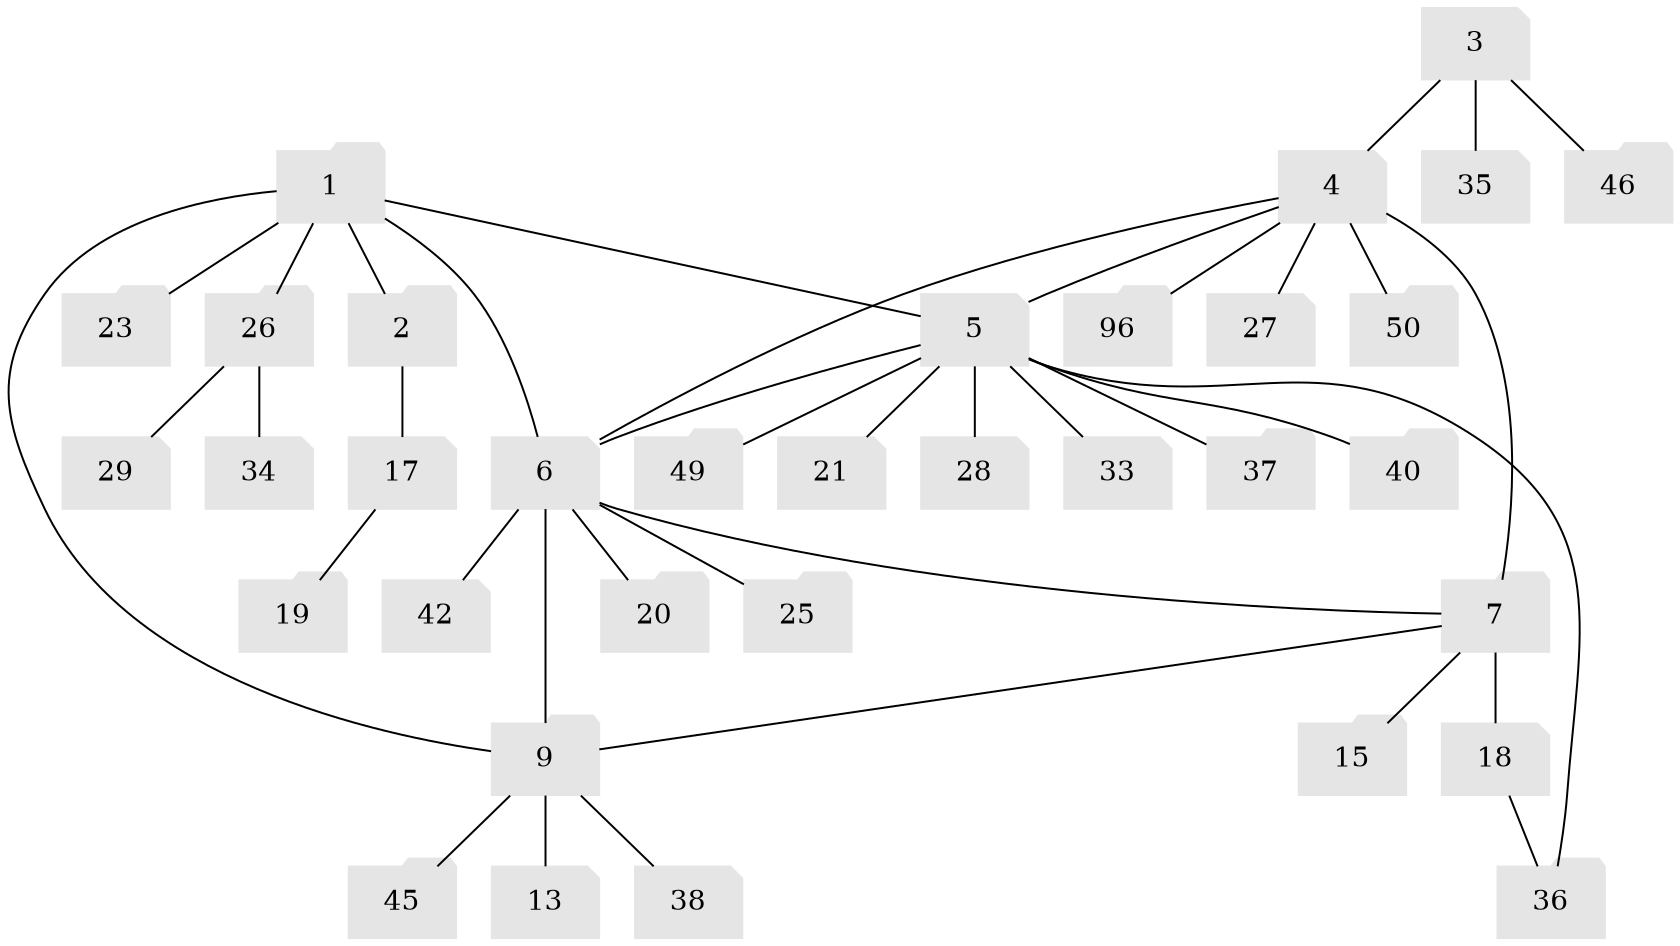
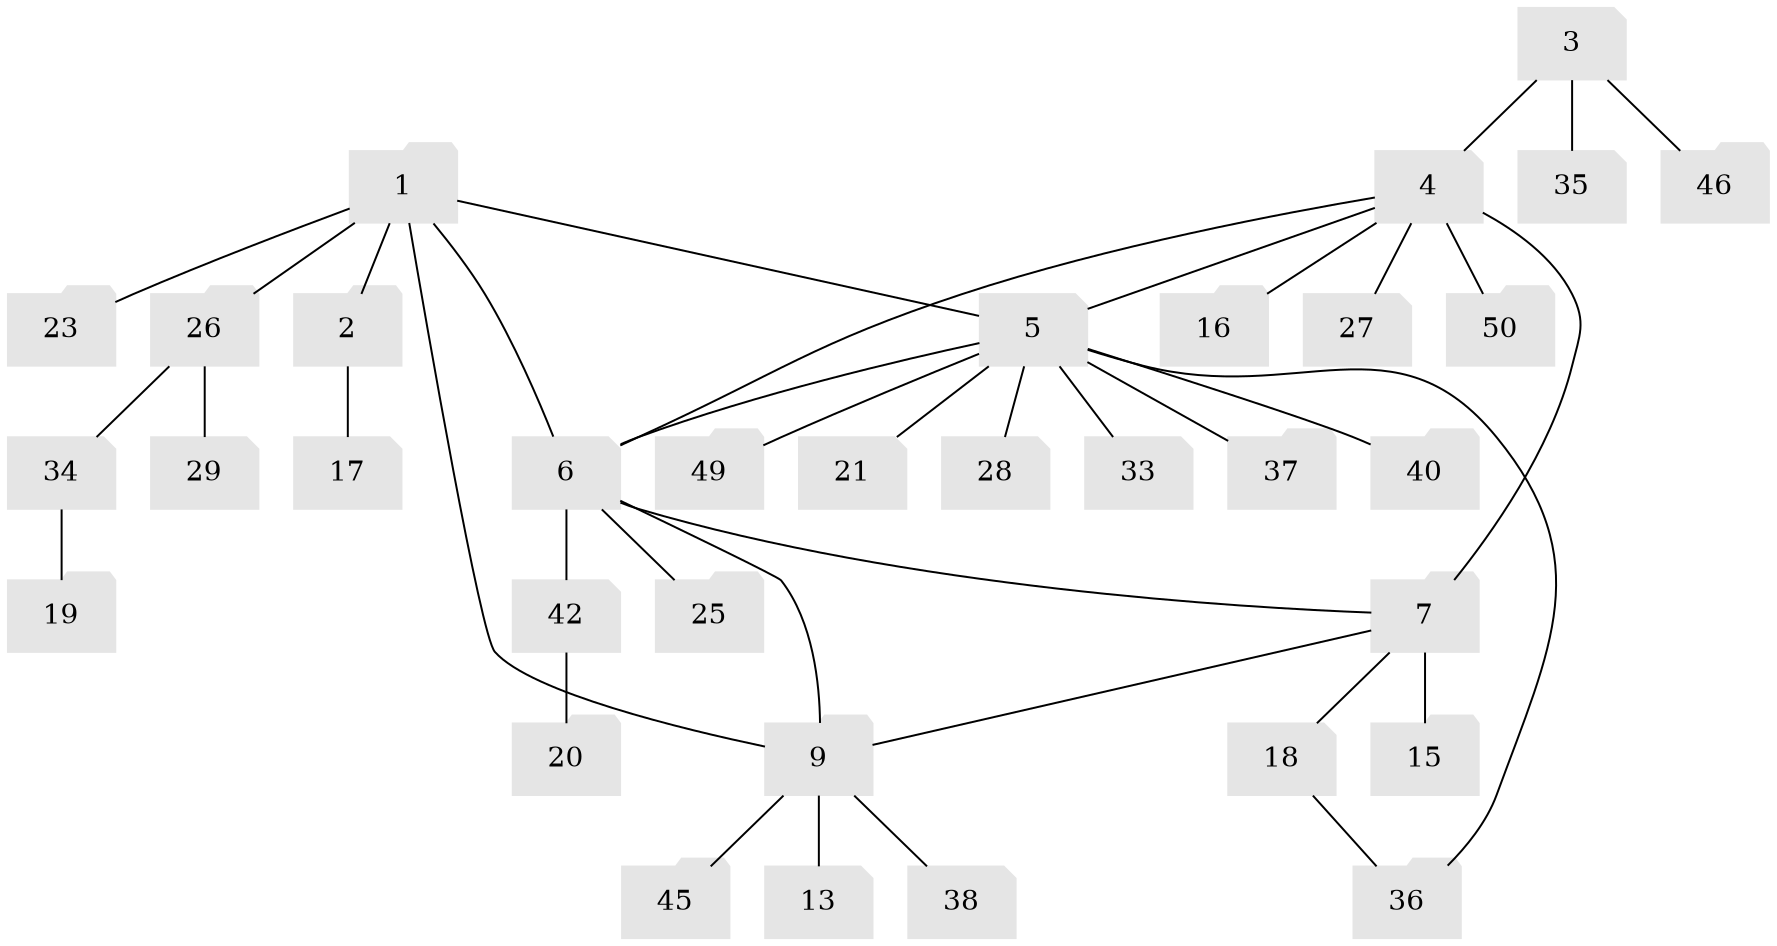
node "96": label "96" -> "16"
edge "17" -- "19": now "34" -- "19"
edge "6" -- "20": now "42" -- "20"
